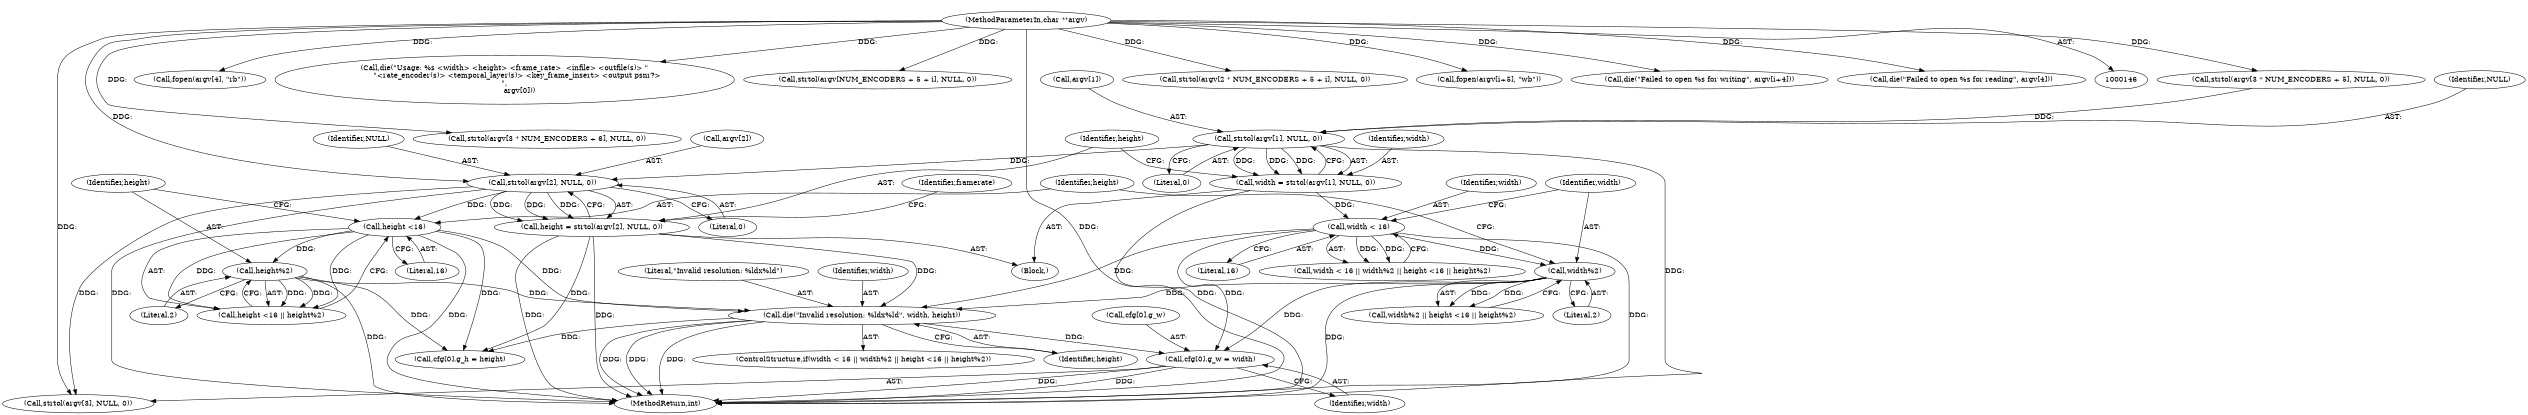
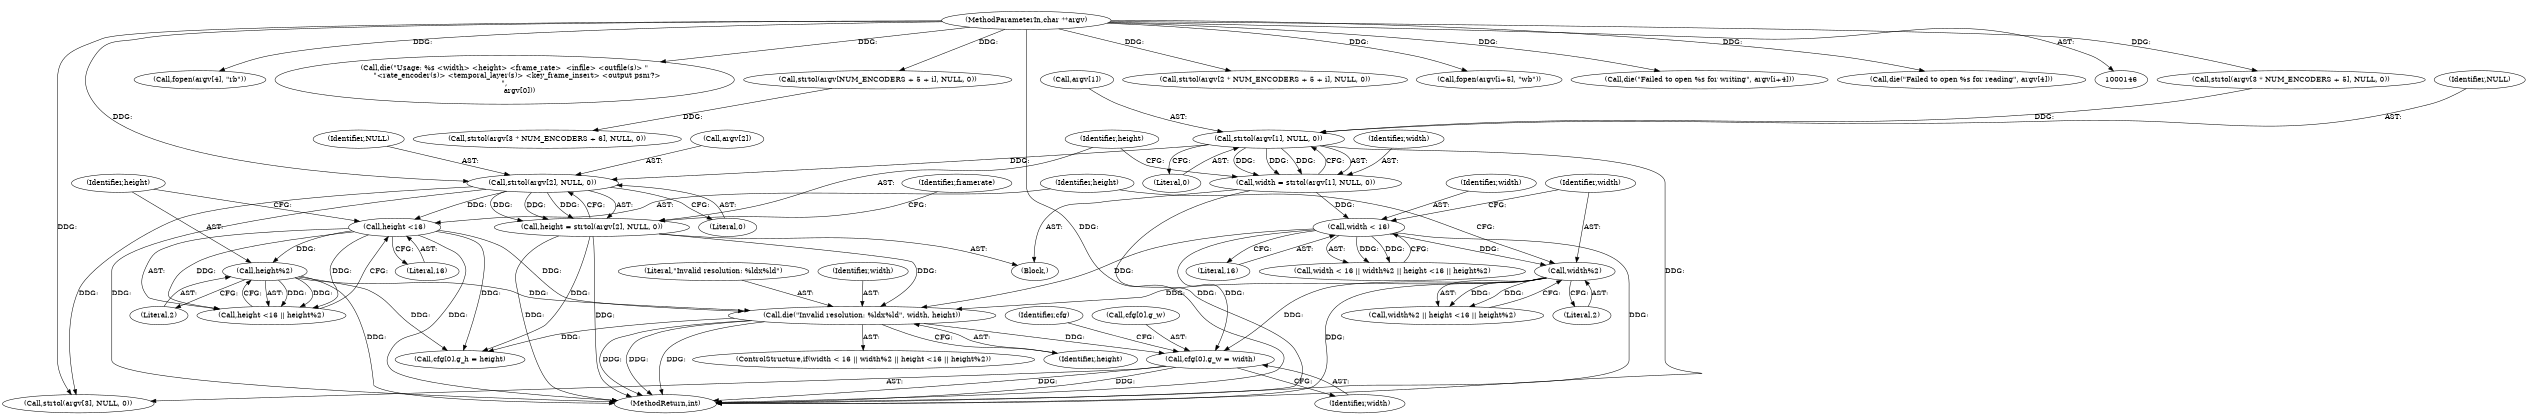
edge "(MethodParameterIn,char **argv)" -> "(Call,strtol(argv[3 * NUM_ENCODERS + 6], NULL, 0))": now "(Call,strtol(argv[NUM_ENCODERS + 5 + i], NULL, 0))" -> "(Call,strtol(argv[3 * NUM_ENCODERS + 6], NULL, 0))"
node "(Identifier,cfg)": added
